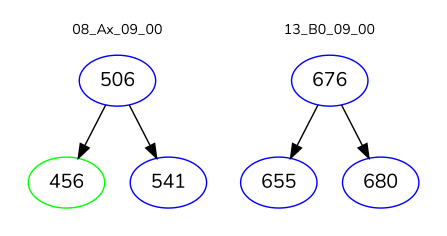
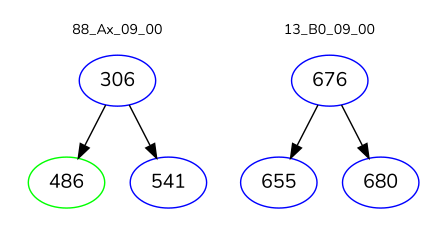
cluster "08_Ax_09_00": label "08_Ax_09_00" -> "88_Ax_09_00"
node "506": label "506" -> "306"
node "456": label "456" -> "486"
